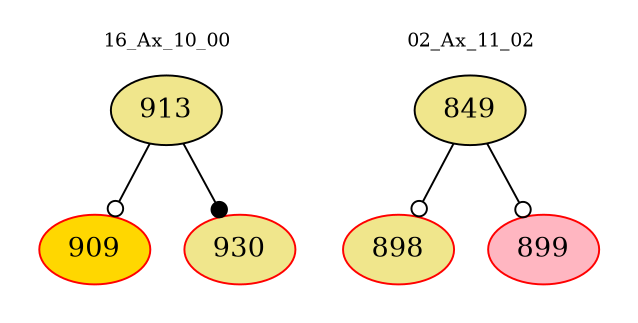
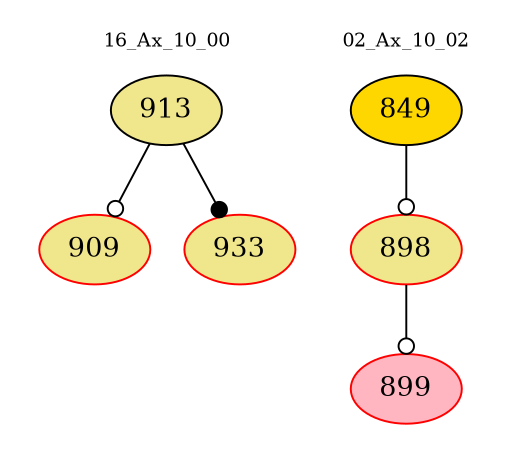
cluster "02_Ax_11_02": label "02_Ax_11_02" -> "02_Ax_10_02"
node "849": fillcolor khaki -> gold
edge "849" -> "899": now "898" -> "899"
node "909": fillcolor gold -> khaki
node "930": label "930" -> "933"
